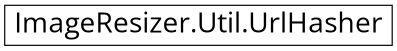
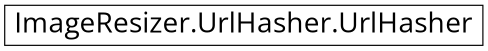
node "ImageResizer.Util.UrlHasher": label "ImageResizer.Util.UrlHasher" -> "ImageResizer.UrlHasher.UrlHasher"
